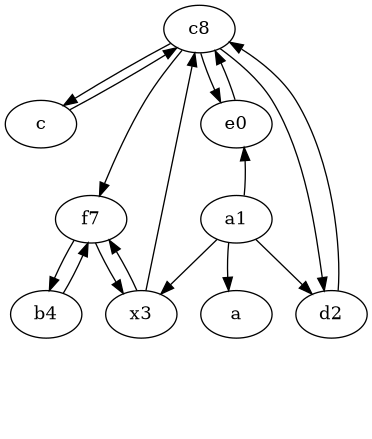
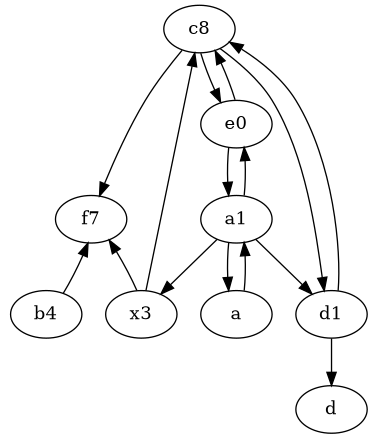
node "c": removed
edge "e0" -> "a1": added
edge "f7" -> "b4": removed
edge "f7" -> "x3": removed
edge "a" -> "a1": added
node "d2": label "d2" -> "d1"
node "d": added
